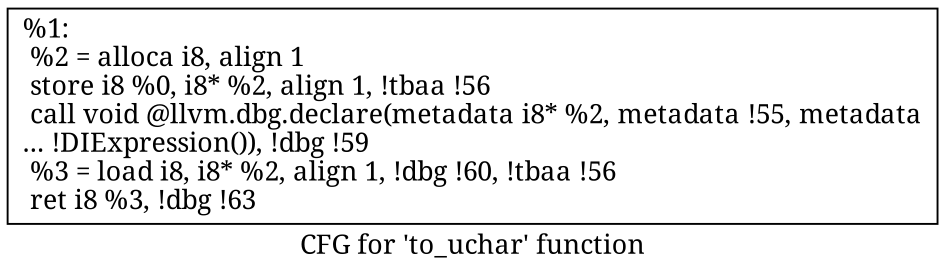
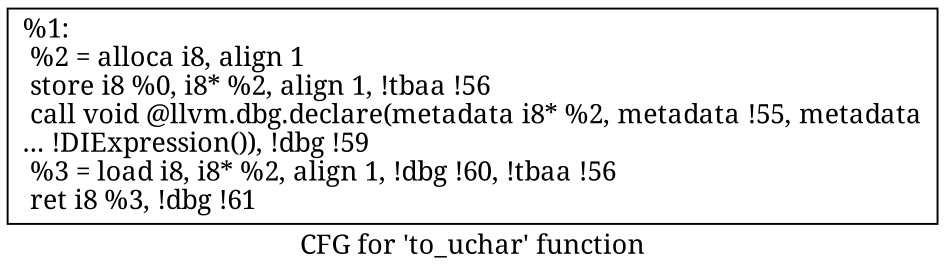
node "%1:": text "ret i8 %3, !dbg !63" -> "ret i8 %3, !dbg !61"
